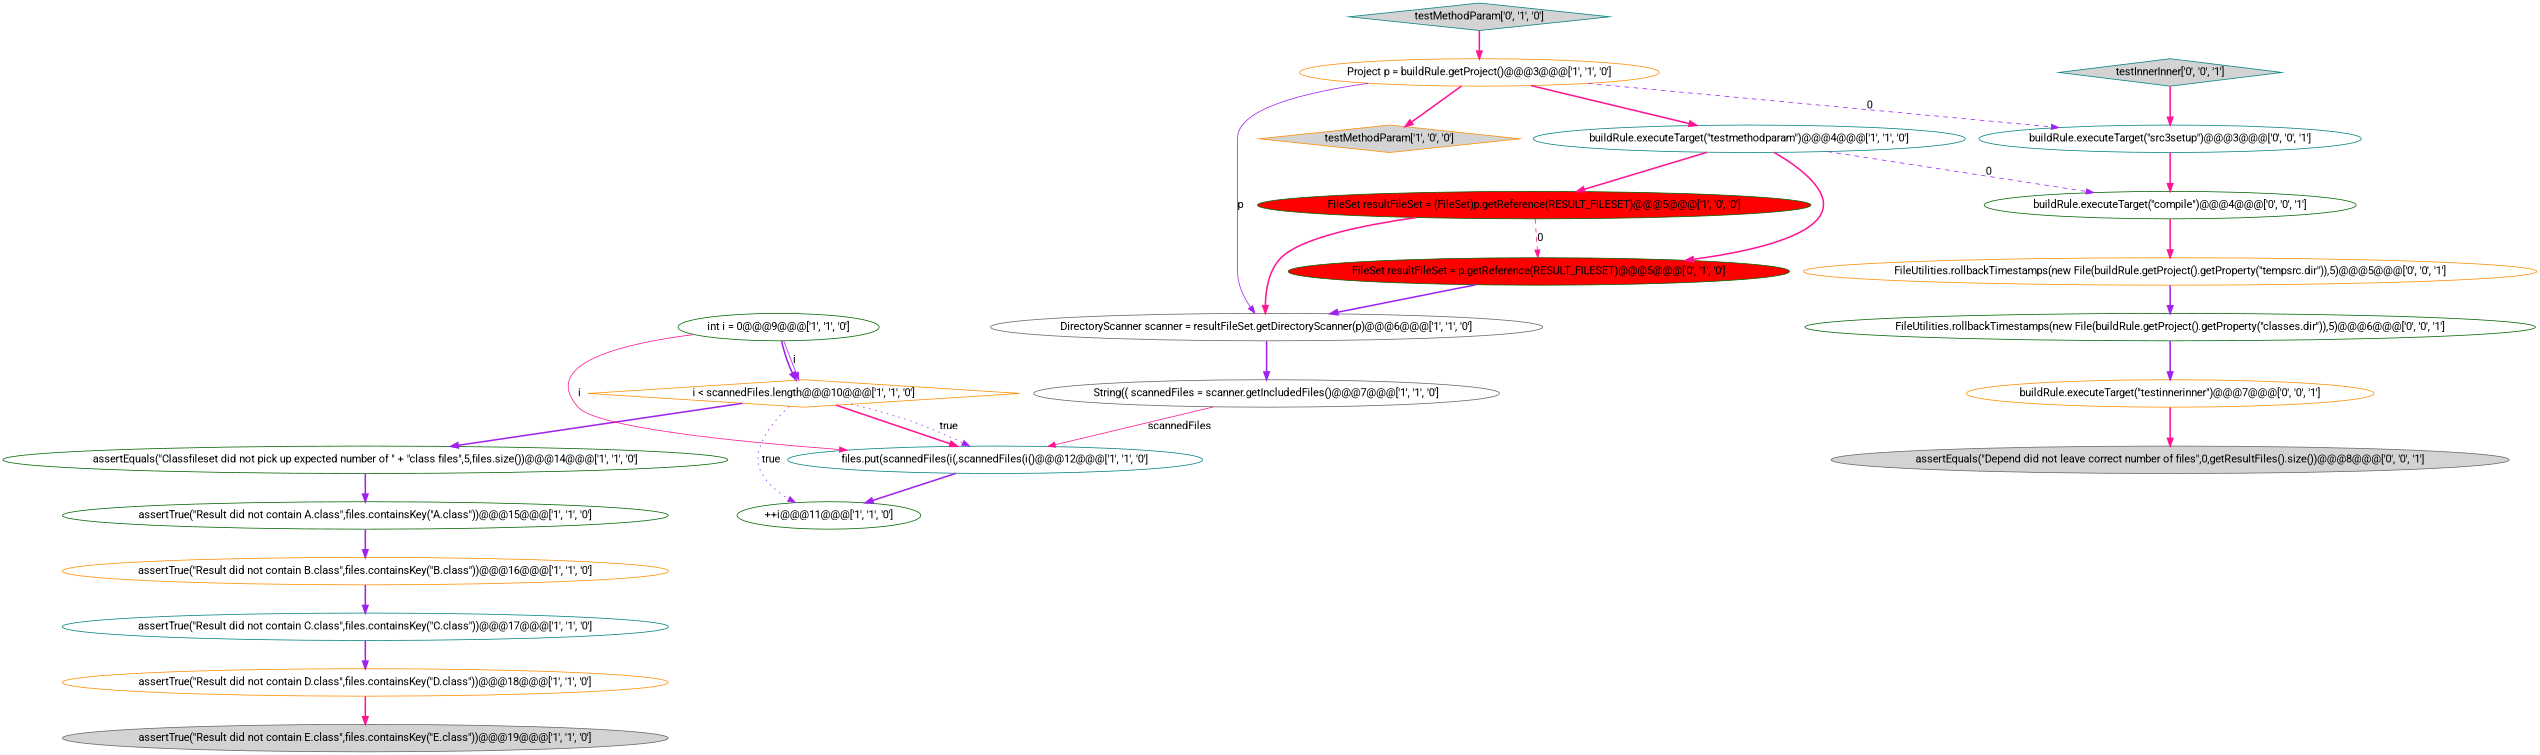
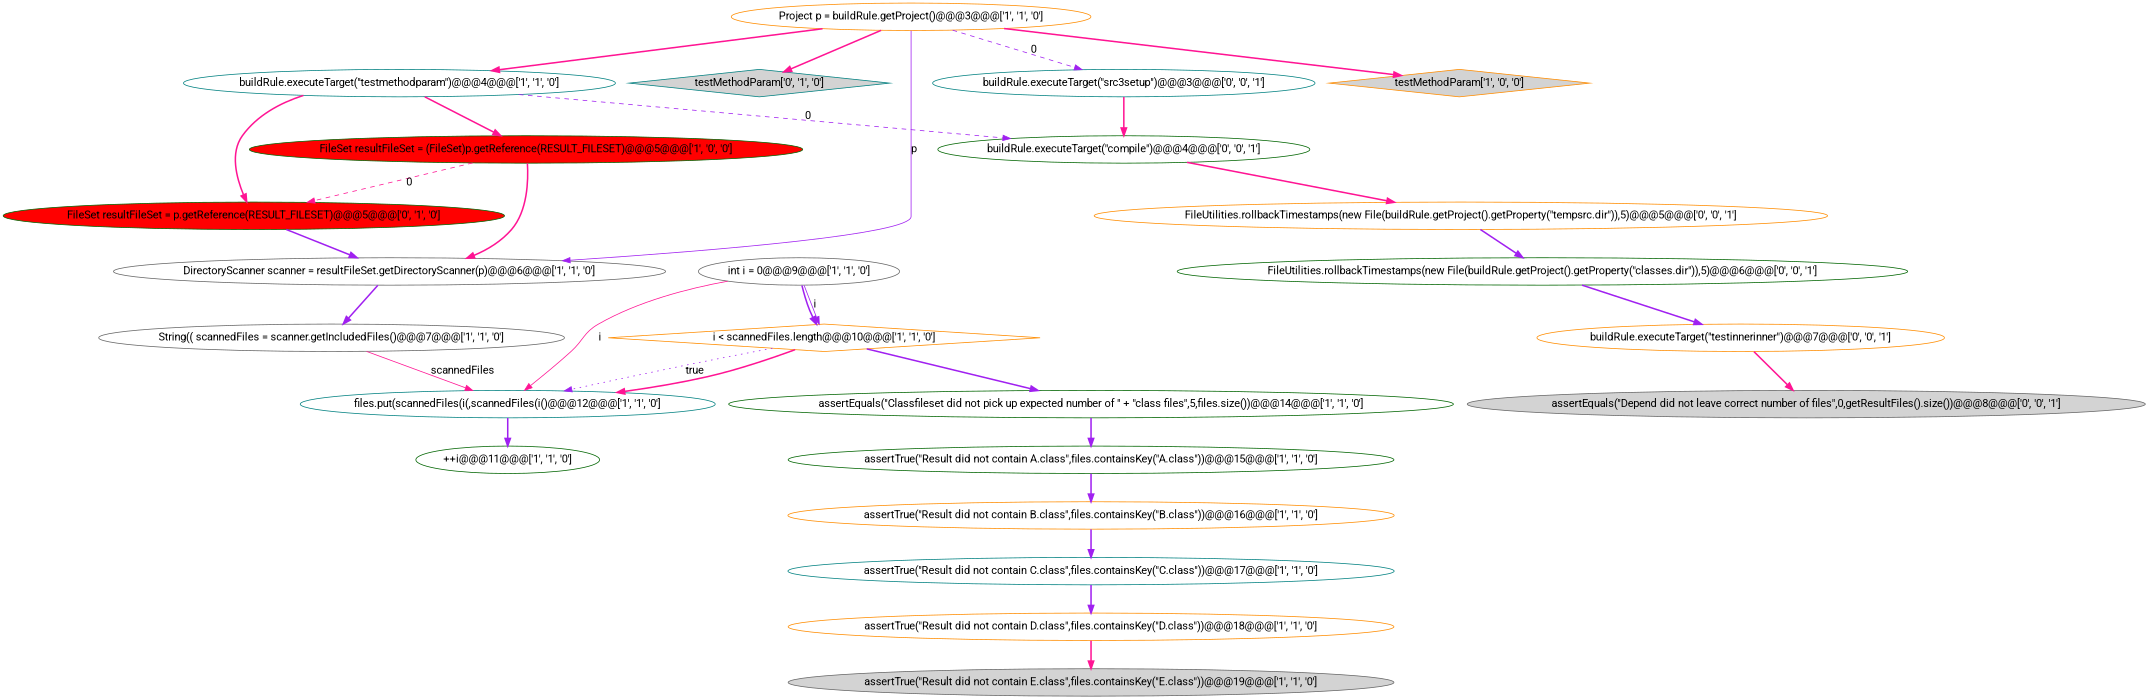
edge "testMethodParam['0', '1', '0']" -> "Project p = buildRule.getProject()@@@3@@@['1', '1', '0']": reversed
node "testInnerInner['0', '0', '1']": removed
node "int i = 0@@@9@@@['1', '1', '0']": color darkgreen -> gray40
edge "i < scannedFiles.length@@@10@@@['1', '1', '0']" -> "++i@@@11@@@['1', '1', '0']": removed, label "true"
